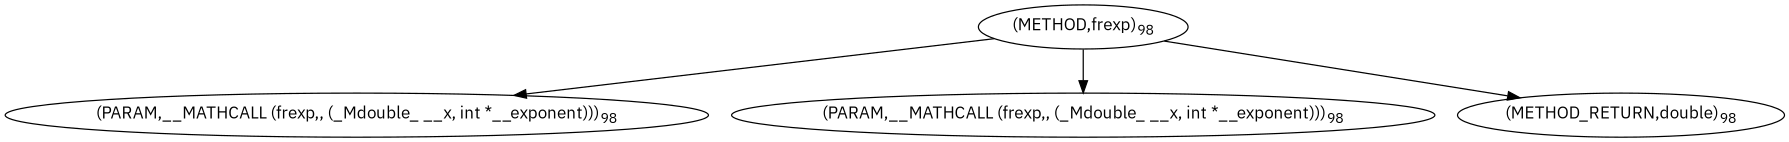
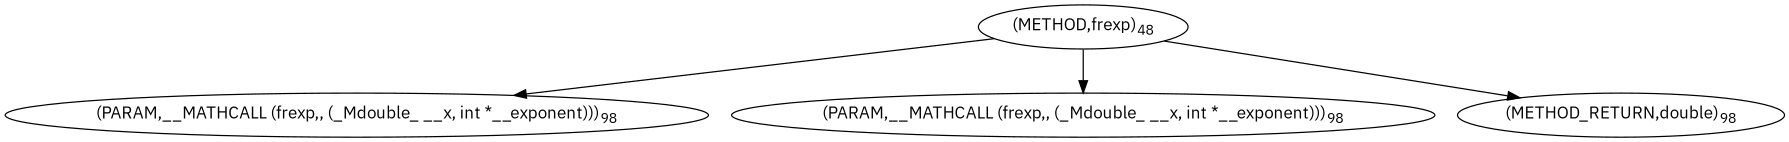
node "(METHOD,frexp)": text "98" -> "48"
